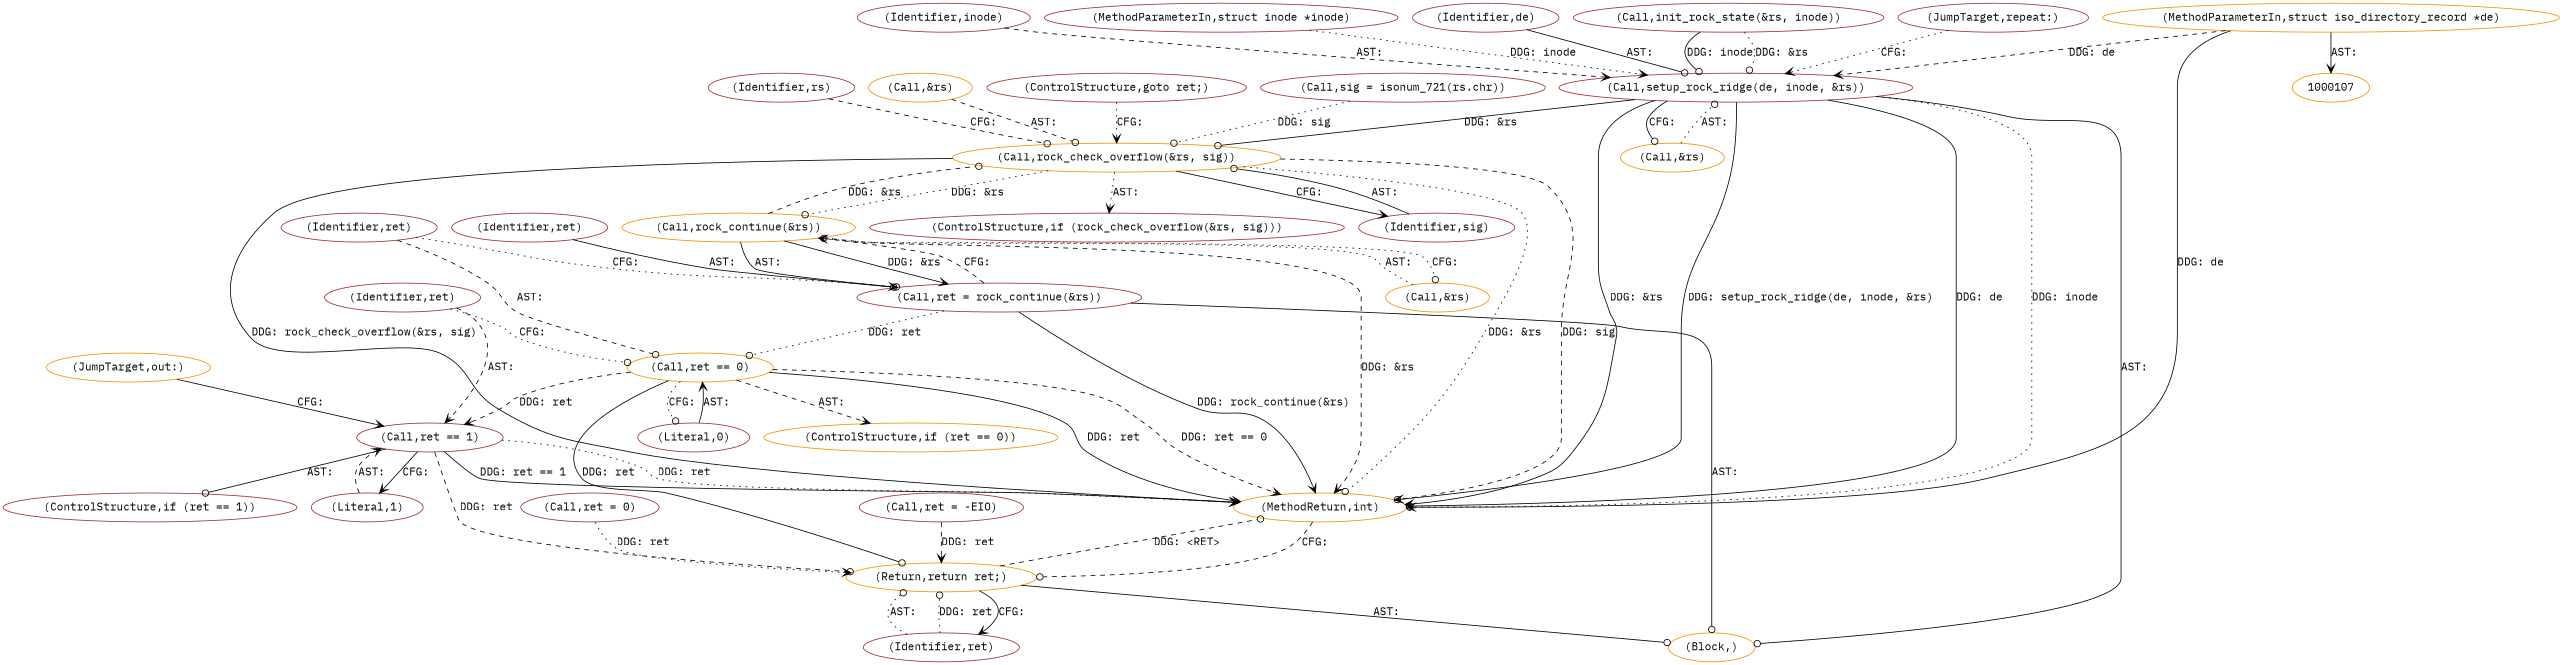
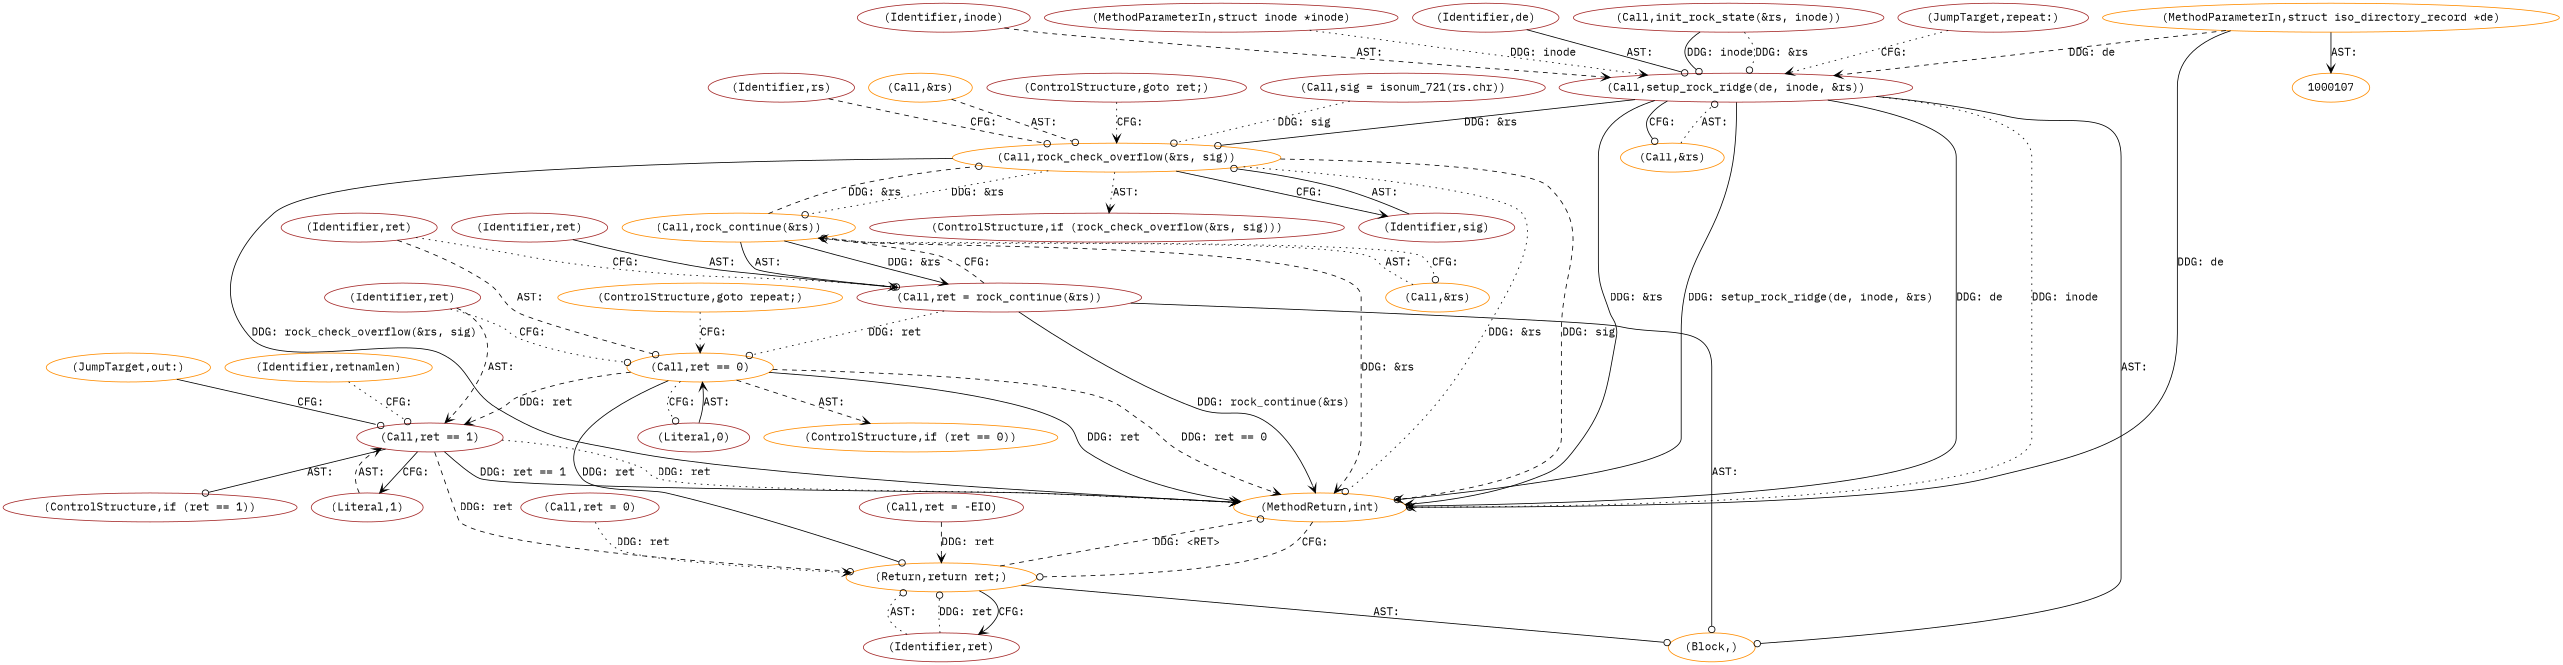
node "(ControlStructure,goto repeat;)": added
node "(Identifier,retnamlen)": added
edge "(JumpTarget,out:)" -> "(Call,ret == 1)": arrowhead vee -> odot
